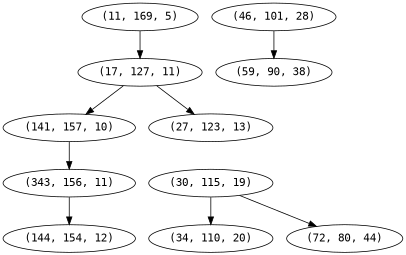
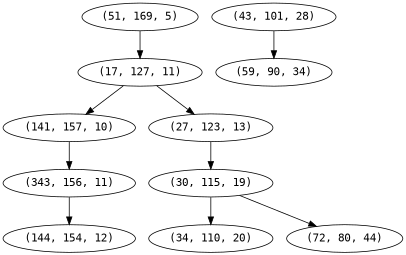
node "(11, 169, 5)": label "(11, 169, 5)" -> "(51, 169, 5)"
node "(46, 101, 28)": label "(46, 101, 28)" -> "(43, 101, 28)"
node "(59, 90, 38)": label "(59, 90, 38)" -> "(59, 90, 34)"
edge "(27, 123, 13)" -> "(30, 115, 19)": added
